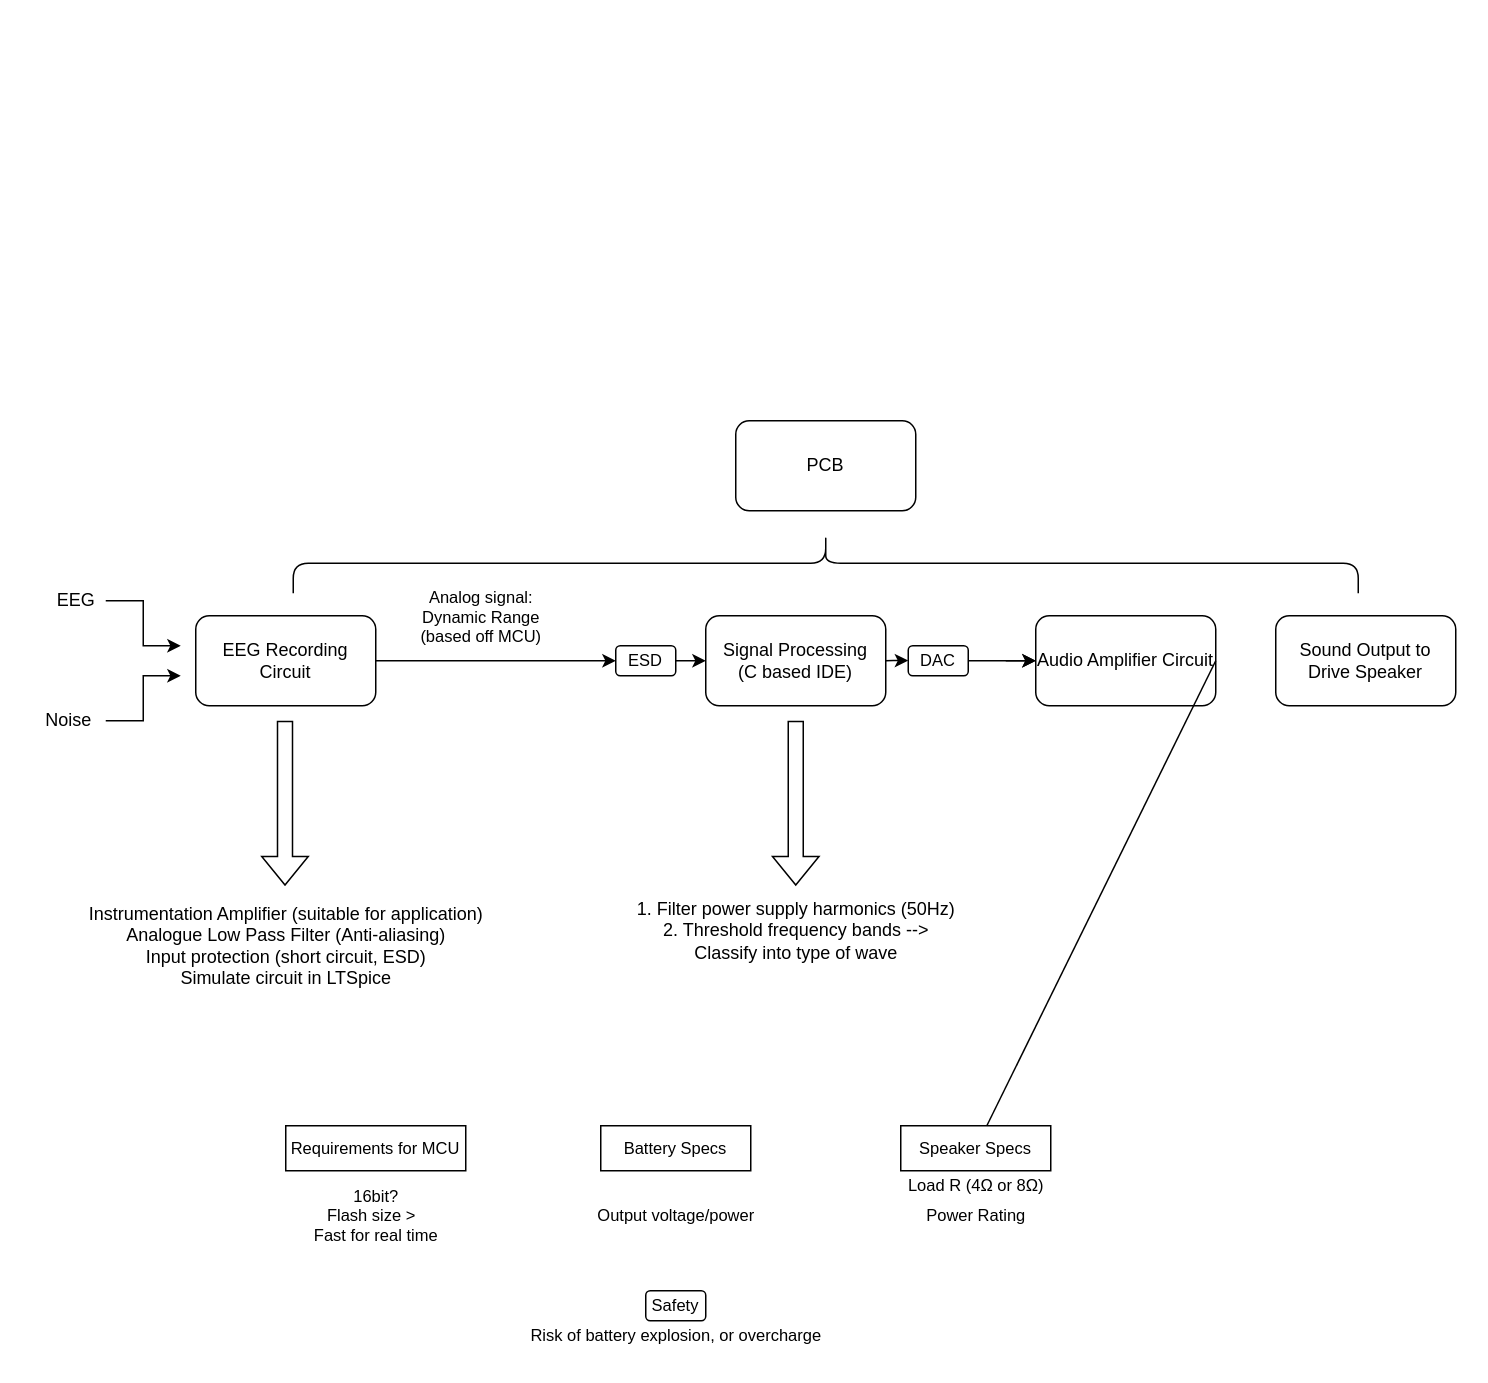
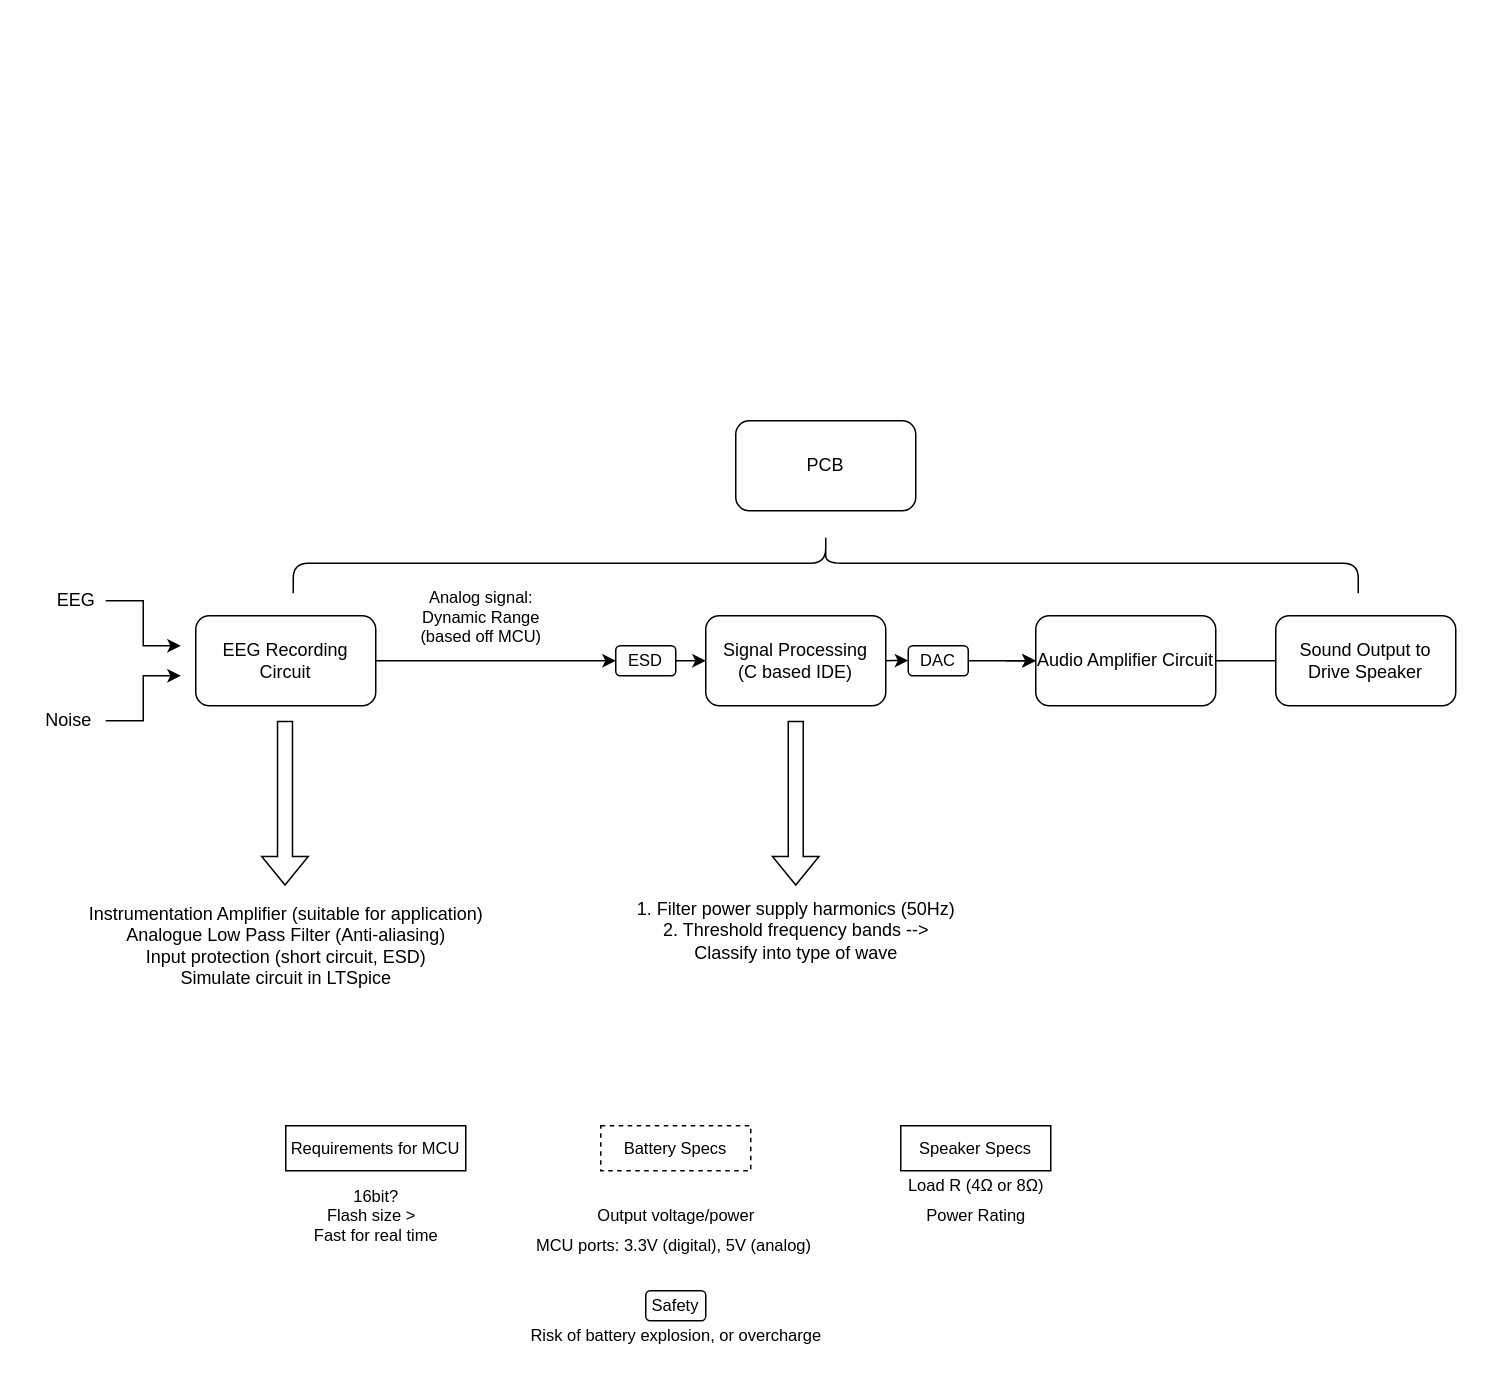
edge "Audio Amplifier Circuit" -- "Speaker Specs": now "Audio Amplifier Circuit" -- "Sound Output to Drive Speaker"
node "Battery Specs": style solid -> dashed
node "MCU ports: 3.3V (digital), 5V (analog)": added
